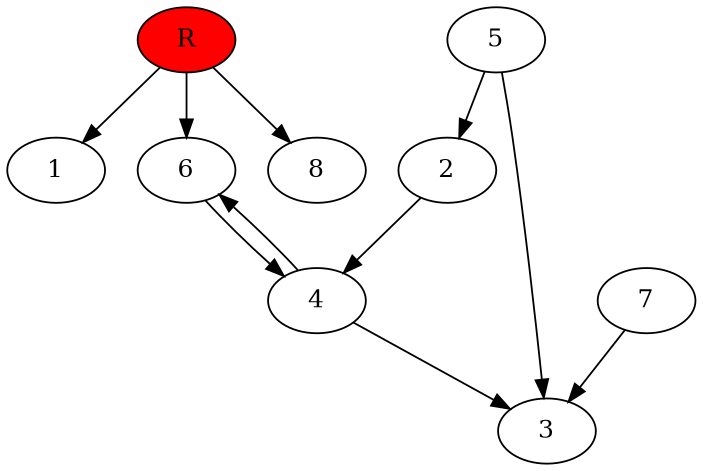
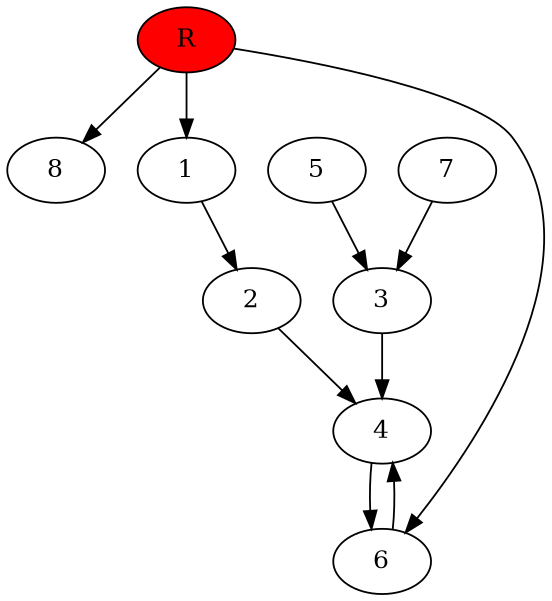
edge "5" -> "2": now "1" -> "2"
edge "4" -> "3": reversed
